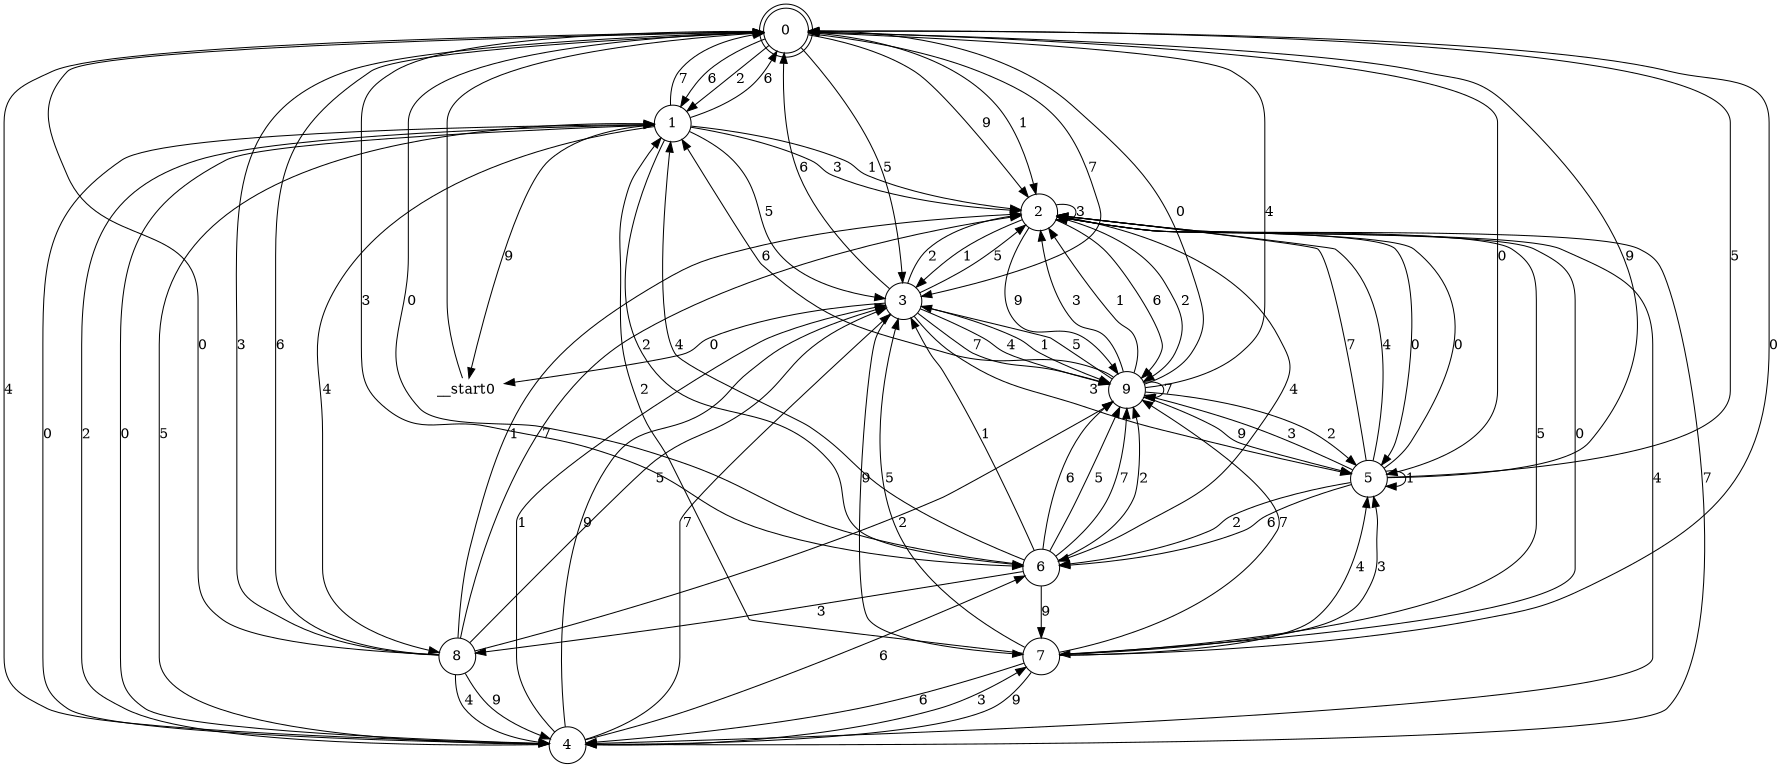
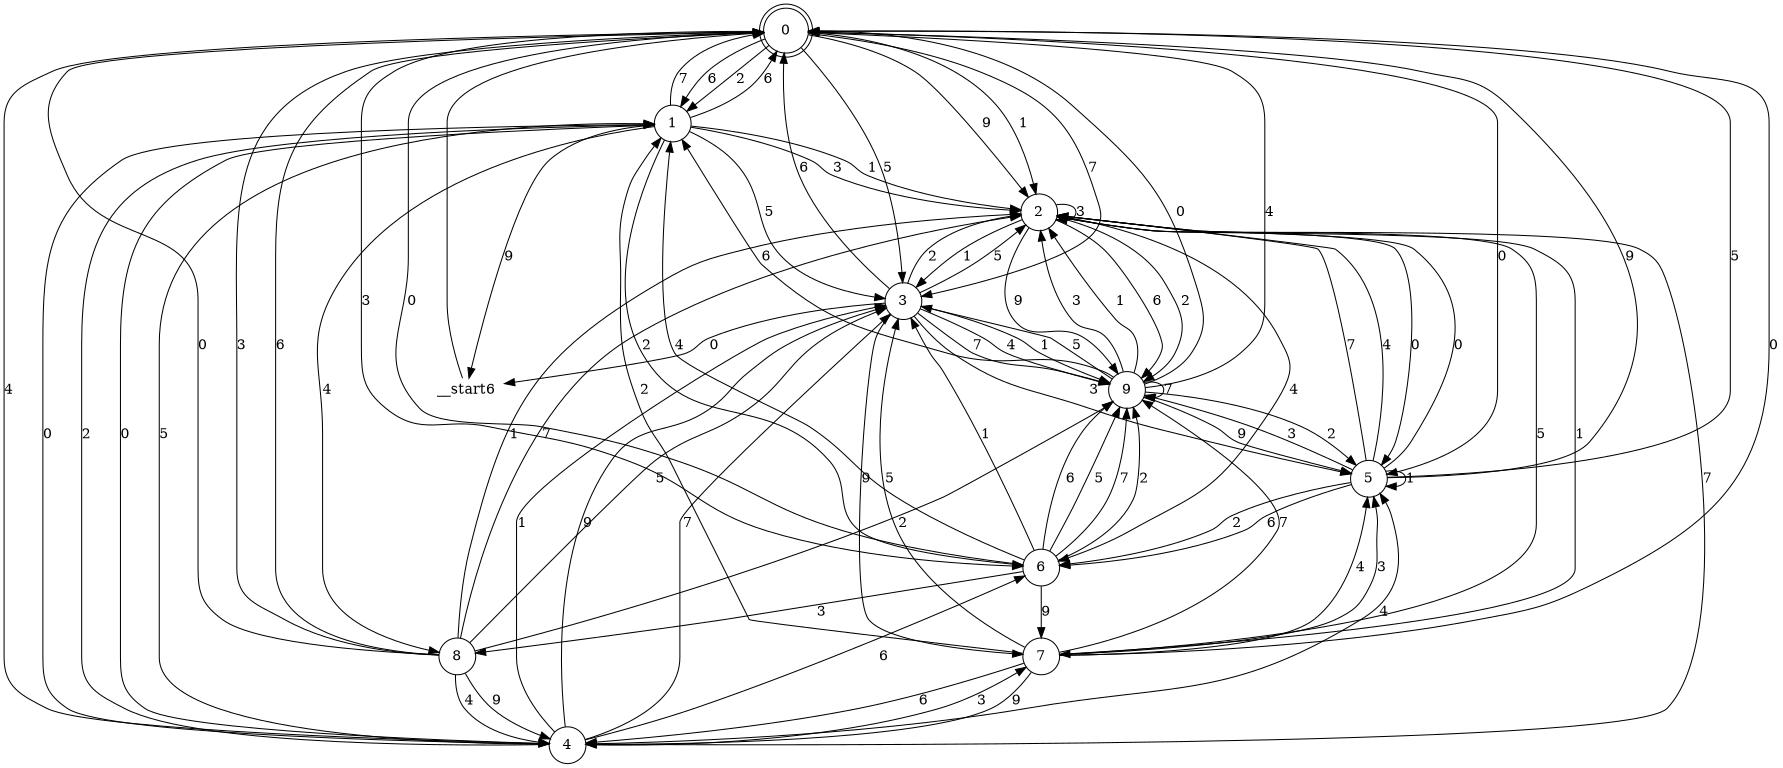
node "__start0": label "__start0" -> "__start6"
edge "7" -> "2": label "0" -> "1"
edge "4" -> "2": now "4" -> "5"
